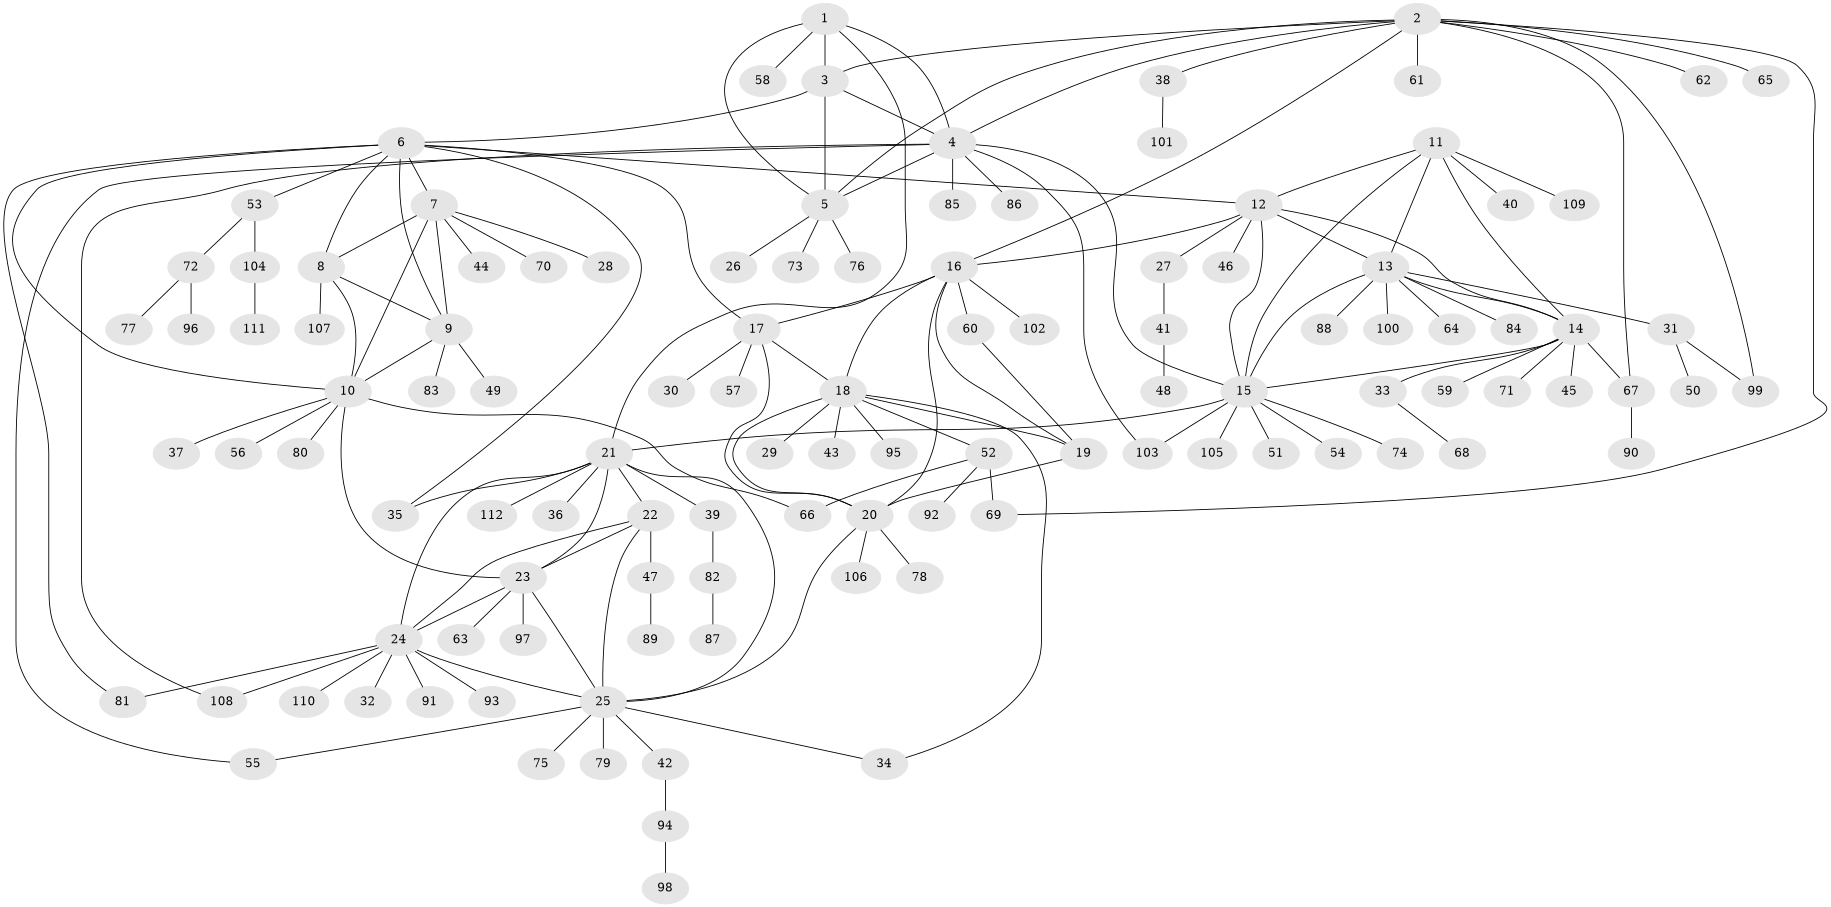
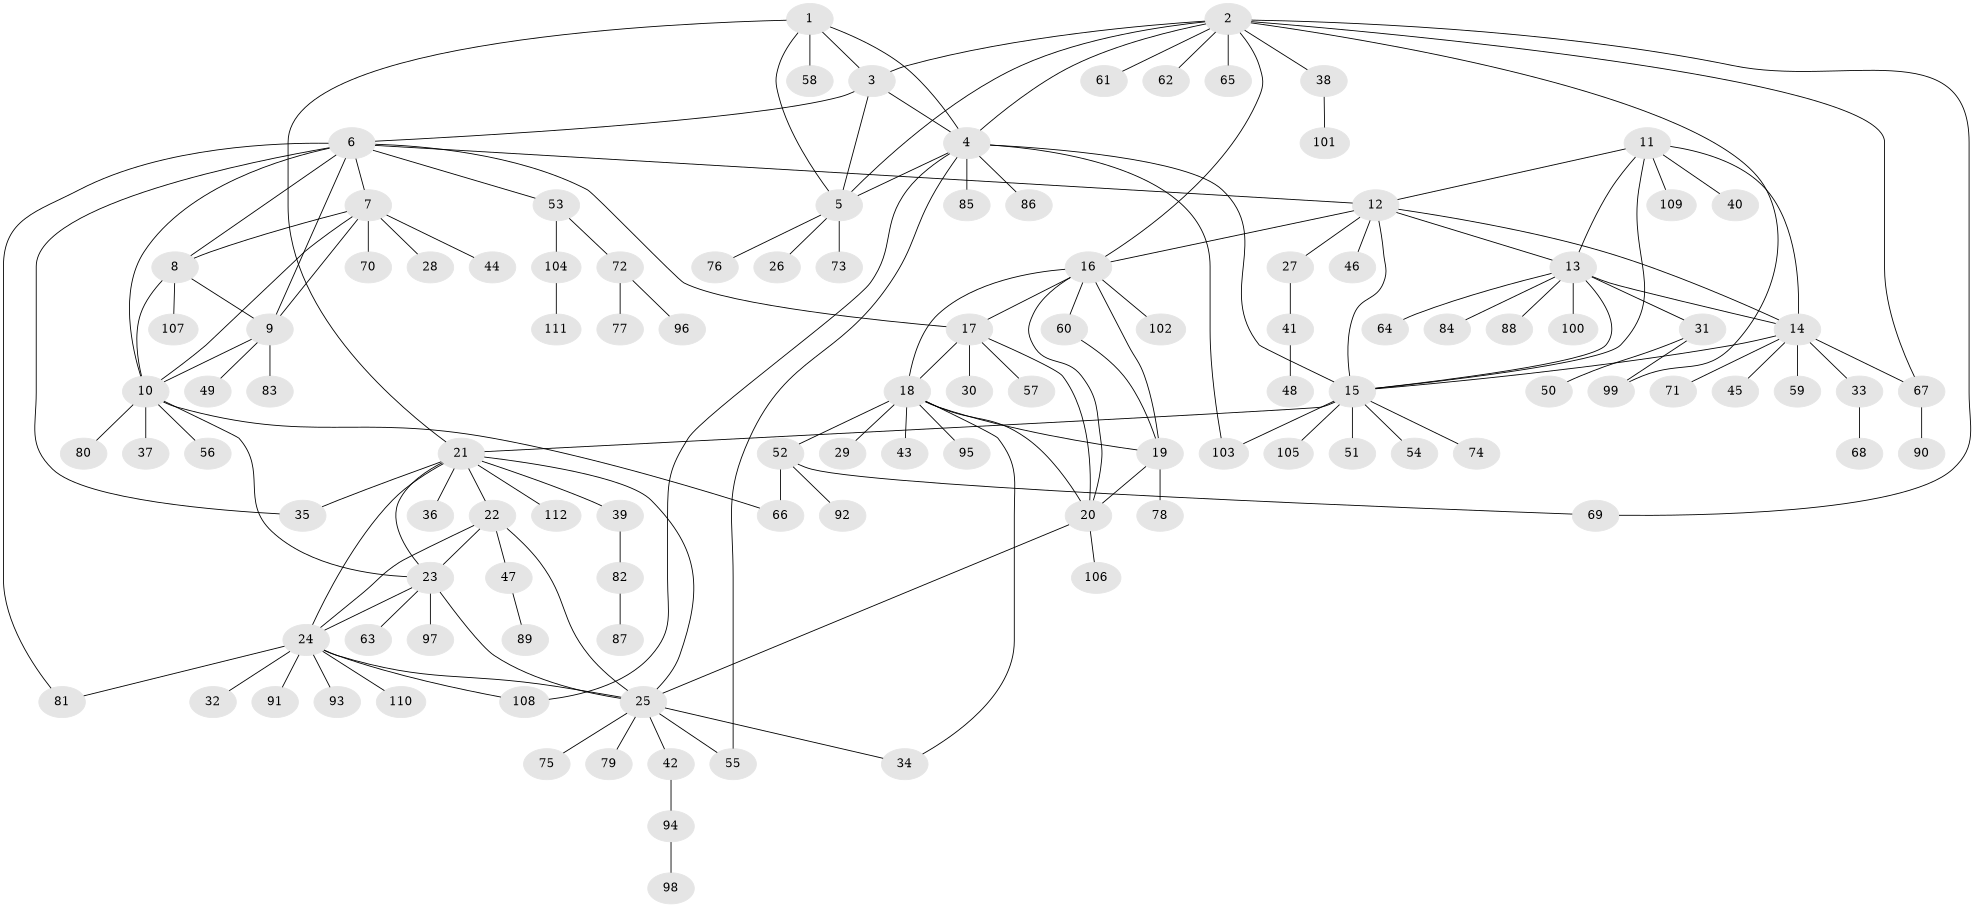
edge "20" -- "78": now "19" -- "78"
